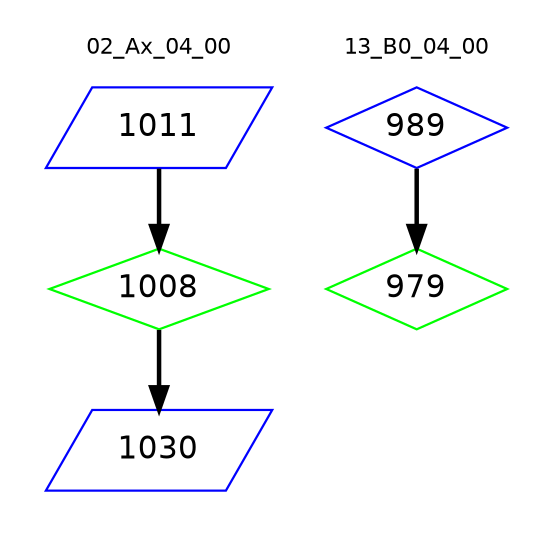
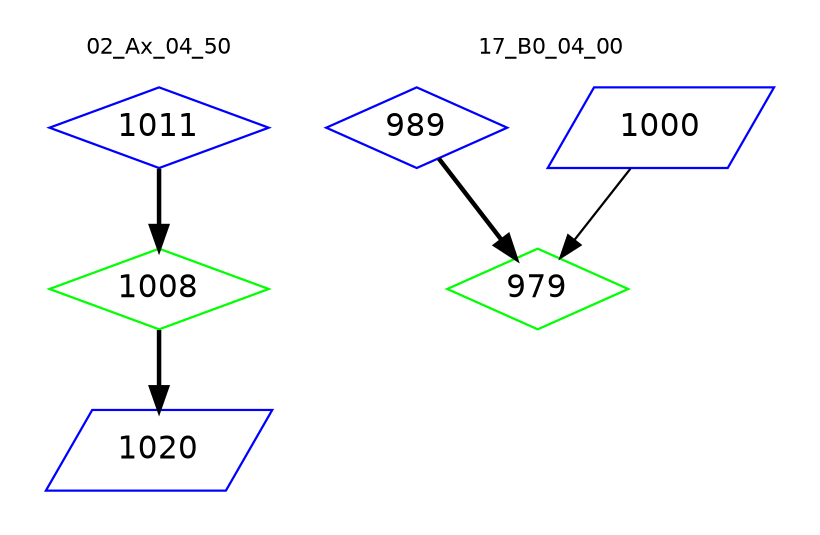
cluster "02_Ax_04_00": label "02_Ax_04_00" -> "02_Ax_04_50"
cluster "13_B0_04_00": label "13_B0_04_00" -> "17_B0_04_00"
node "1011": shape parallelogram -> diamond
node "1000": added
node "1030": label "1030" -> "1020"
